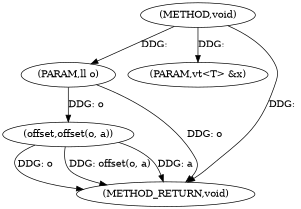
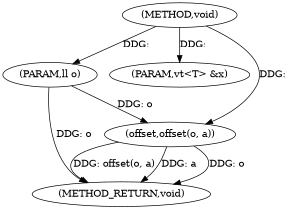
edge "(METHOD,void)" -> "(METHOD_RETURN,void)": now "(METHOD,void)" -> "(offset,offset(o, a))"
